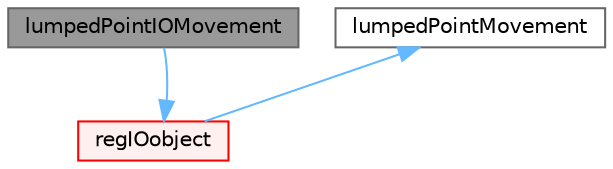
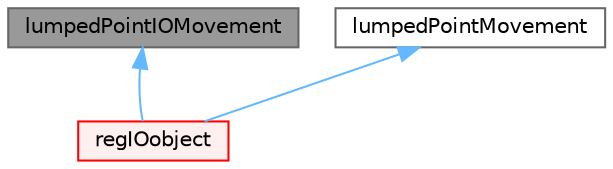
edge "lumpedPointIOMovement" -> "regIOobject": reversed
